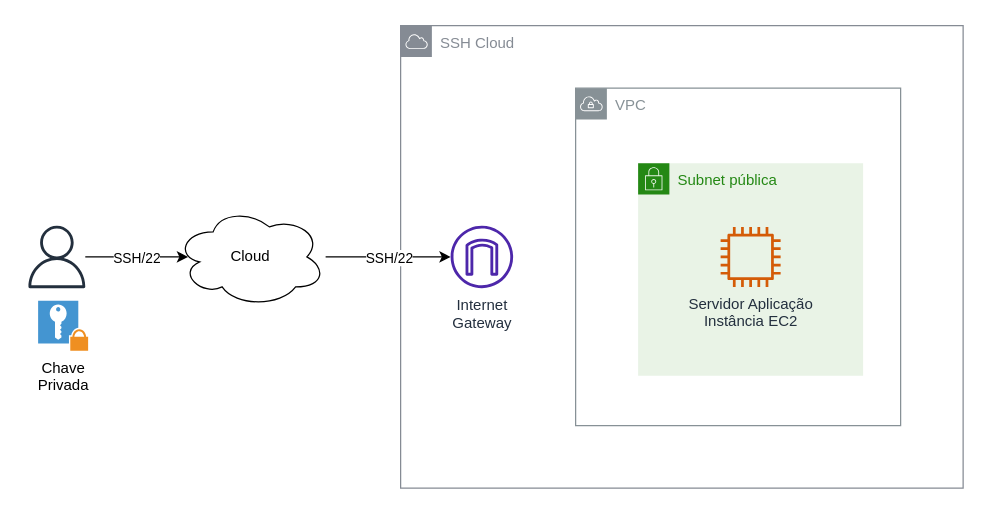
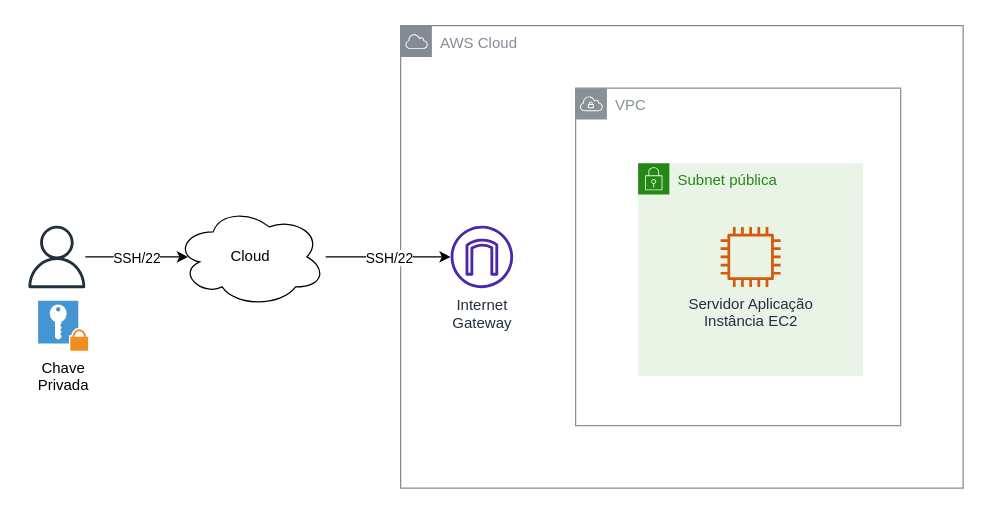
node "SSH Cloud": label "SSH Cloud" -> "AWS Cloud"
